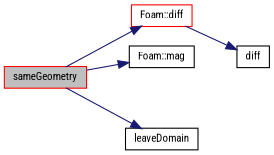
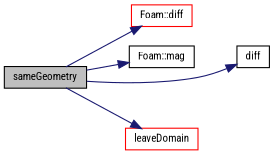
edge "Foam::diff" -> "diff": now "sameGeometry" -> "diff"
node "sameGeometry": color red -> black
node "leaveDomain": color black -> red
